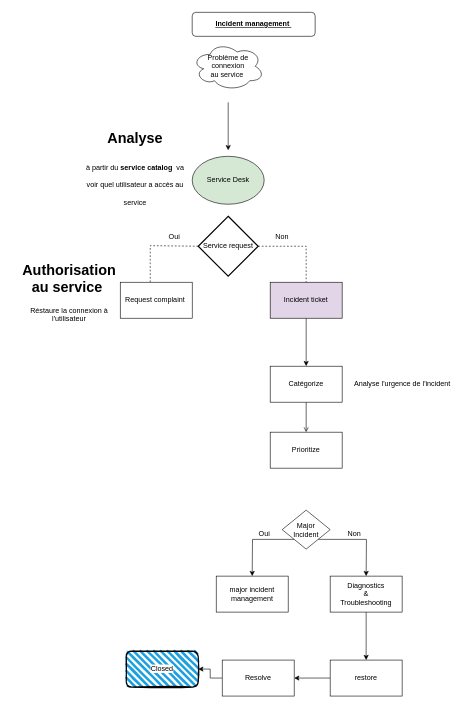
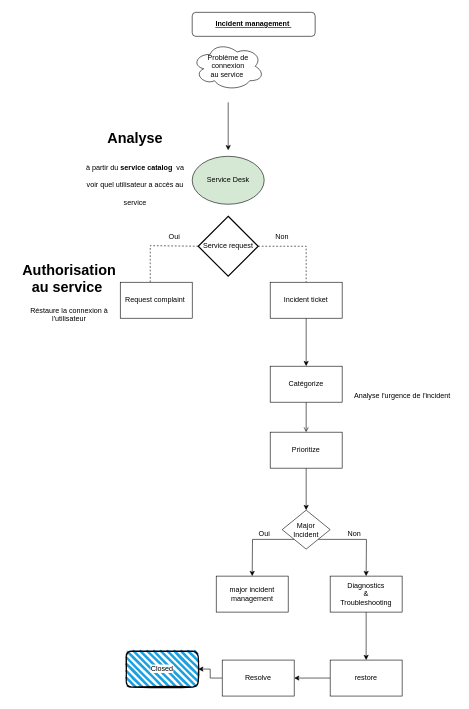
node "Incident ticket": fillcolor #e1d5e7 -> #ffffff
node "Analyse l'urgence de l'incident": moved (402, 384) -> (402, 396)
edge "Prioritize" -> "Major Incident": added
